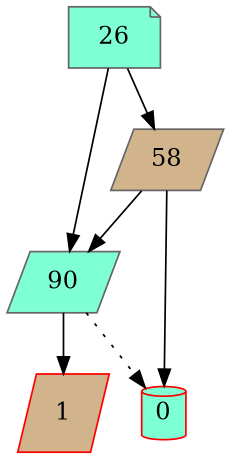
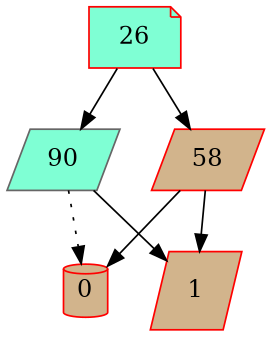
node "26": color gray40 -> red
node "58": color gray40 -> red
edge "58" -> "90": now "58" -> "1"
node "0": fillcolor aquamarine -> tan
